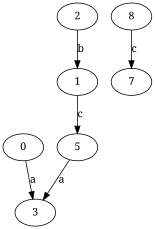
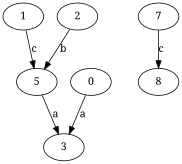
edge "2" -> "1": now "2" -> "5"
edge "8" -> "7": reversed
